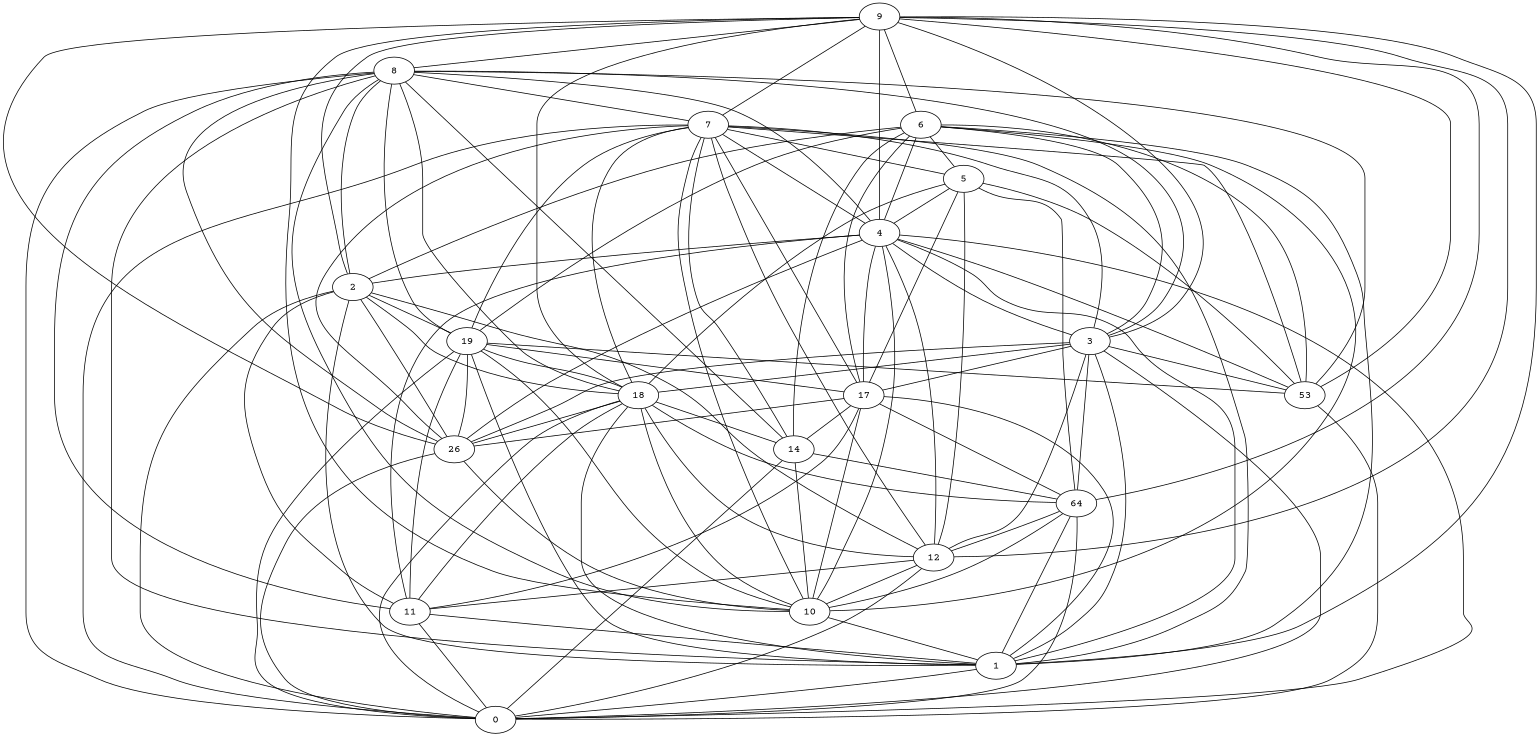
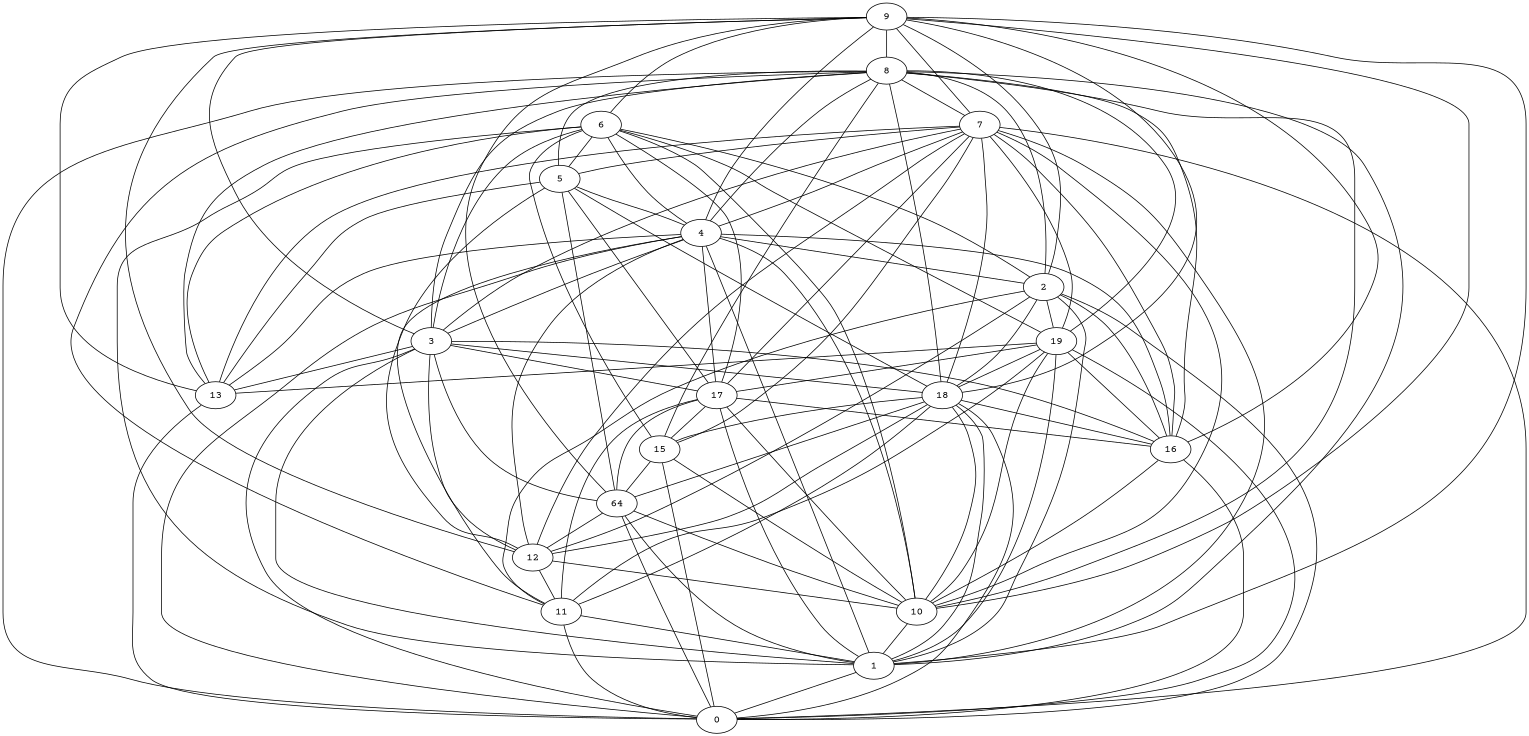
edge "8" -- "5": added
node "53": label "53" -> "13"
node "26": label "26" -> "16"
node "14": label "14" -> "15"
edge "12" -- "0": removed
